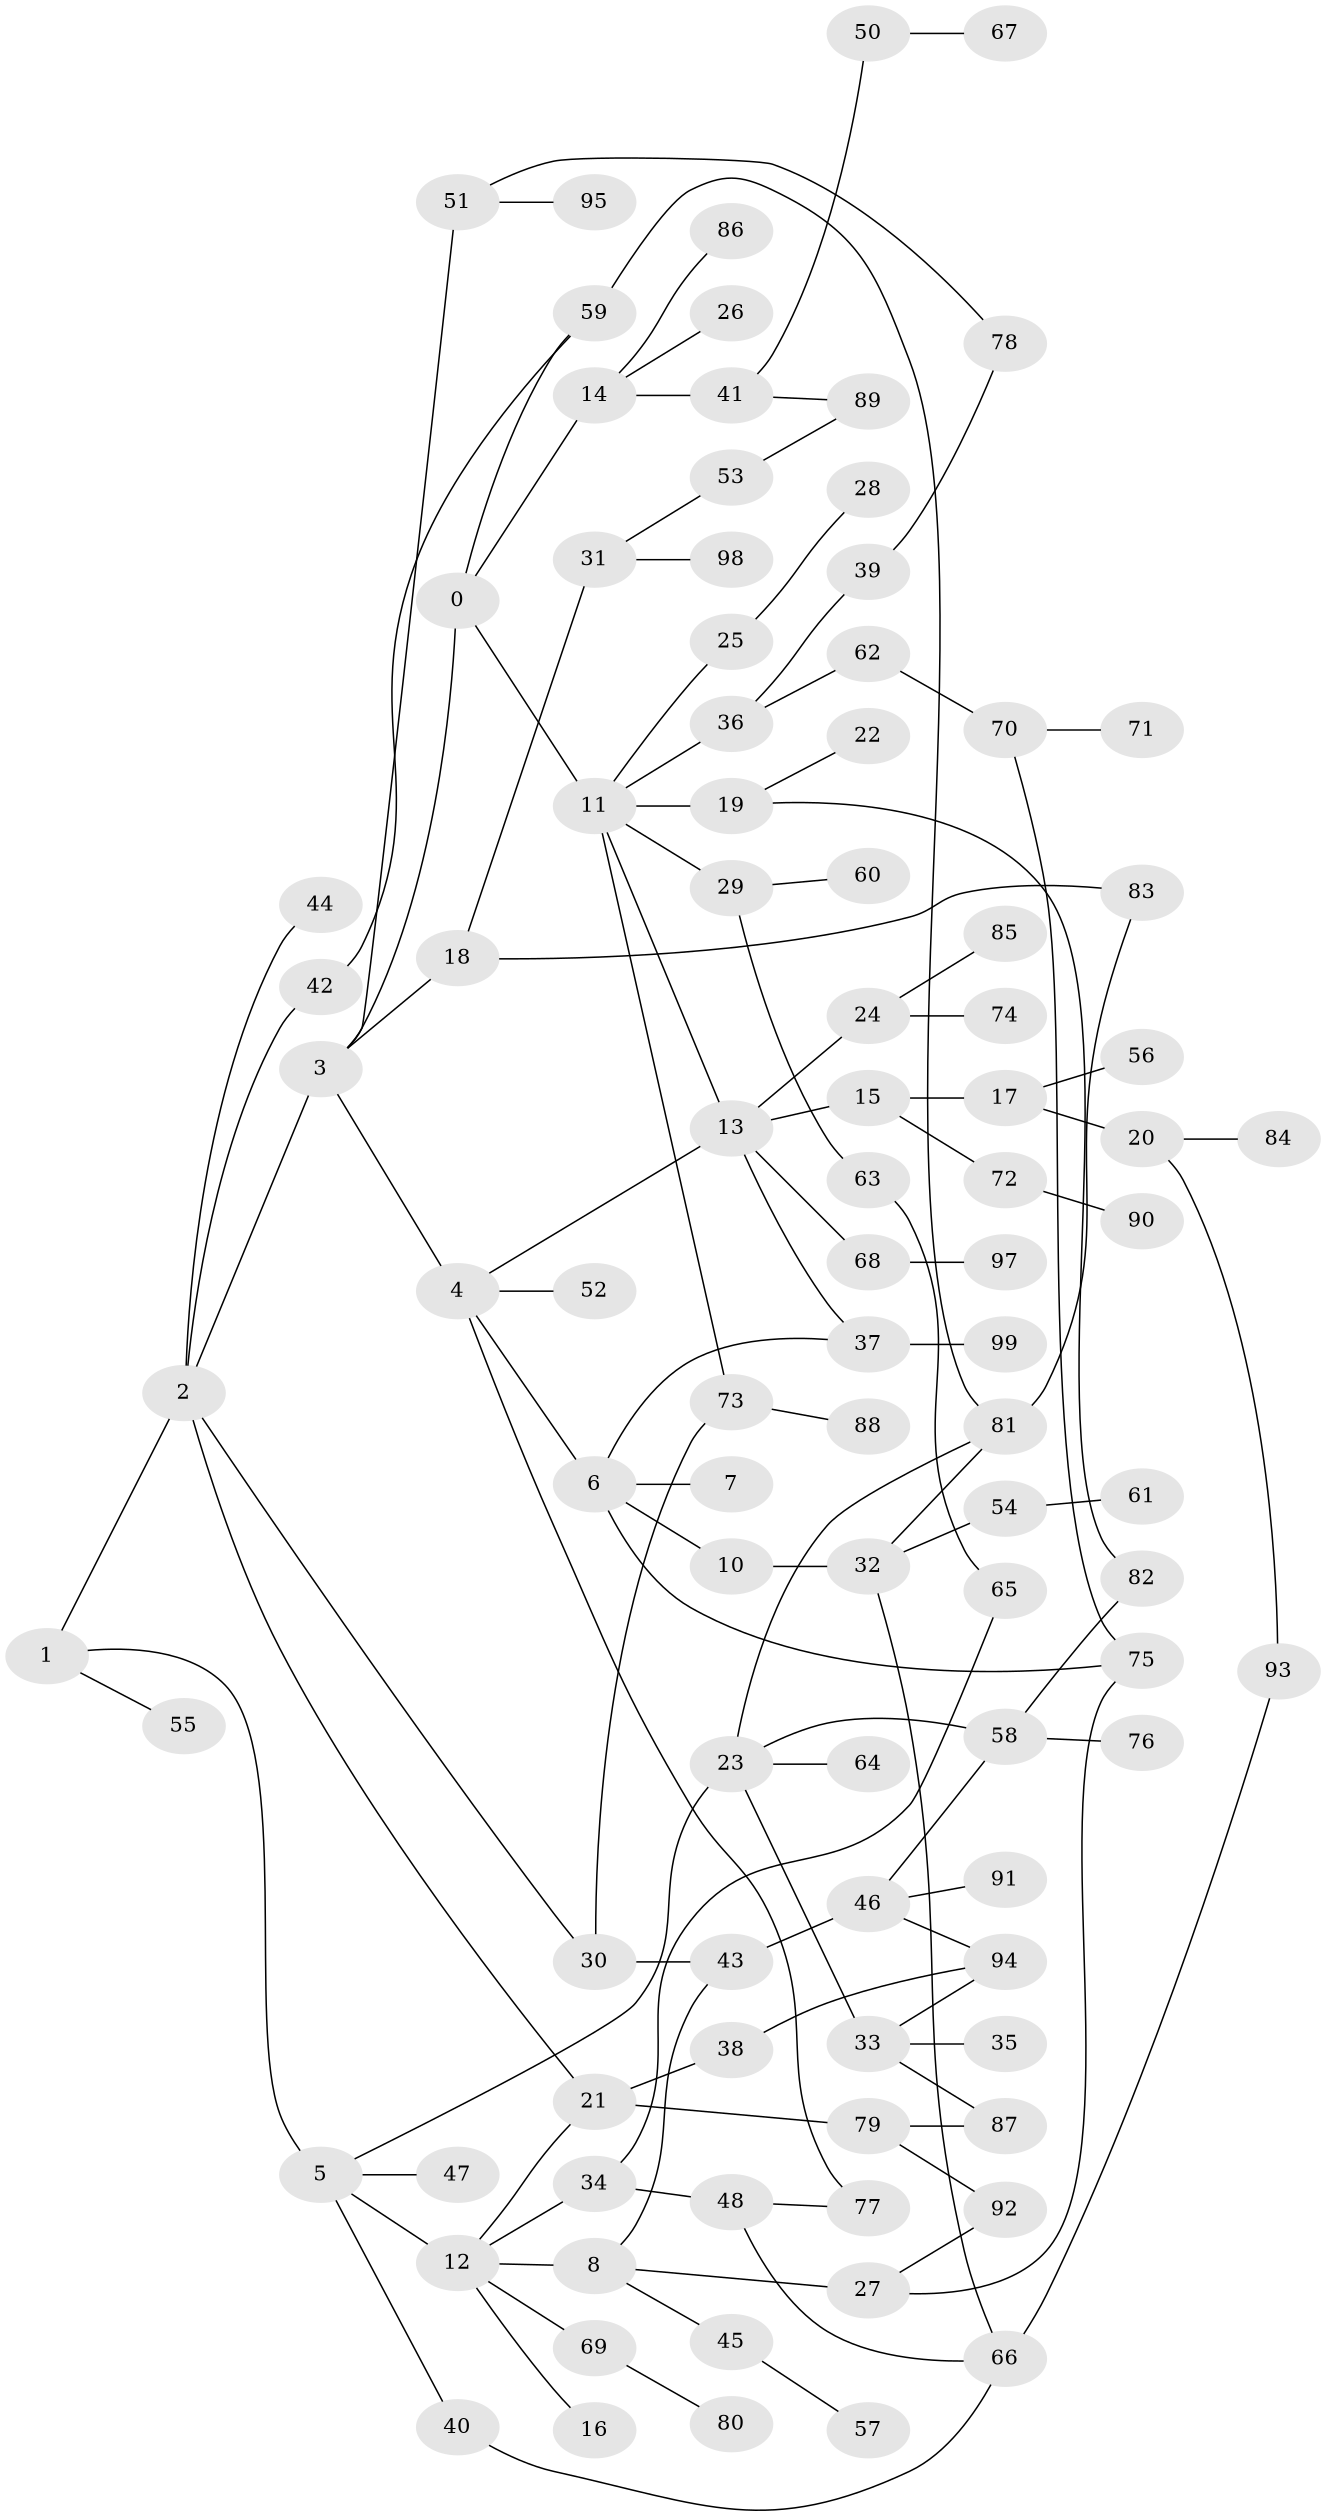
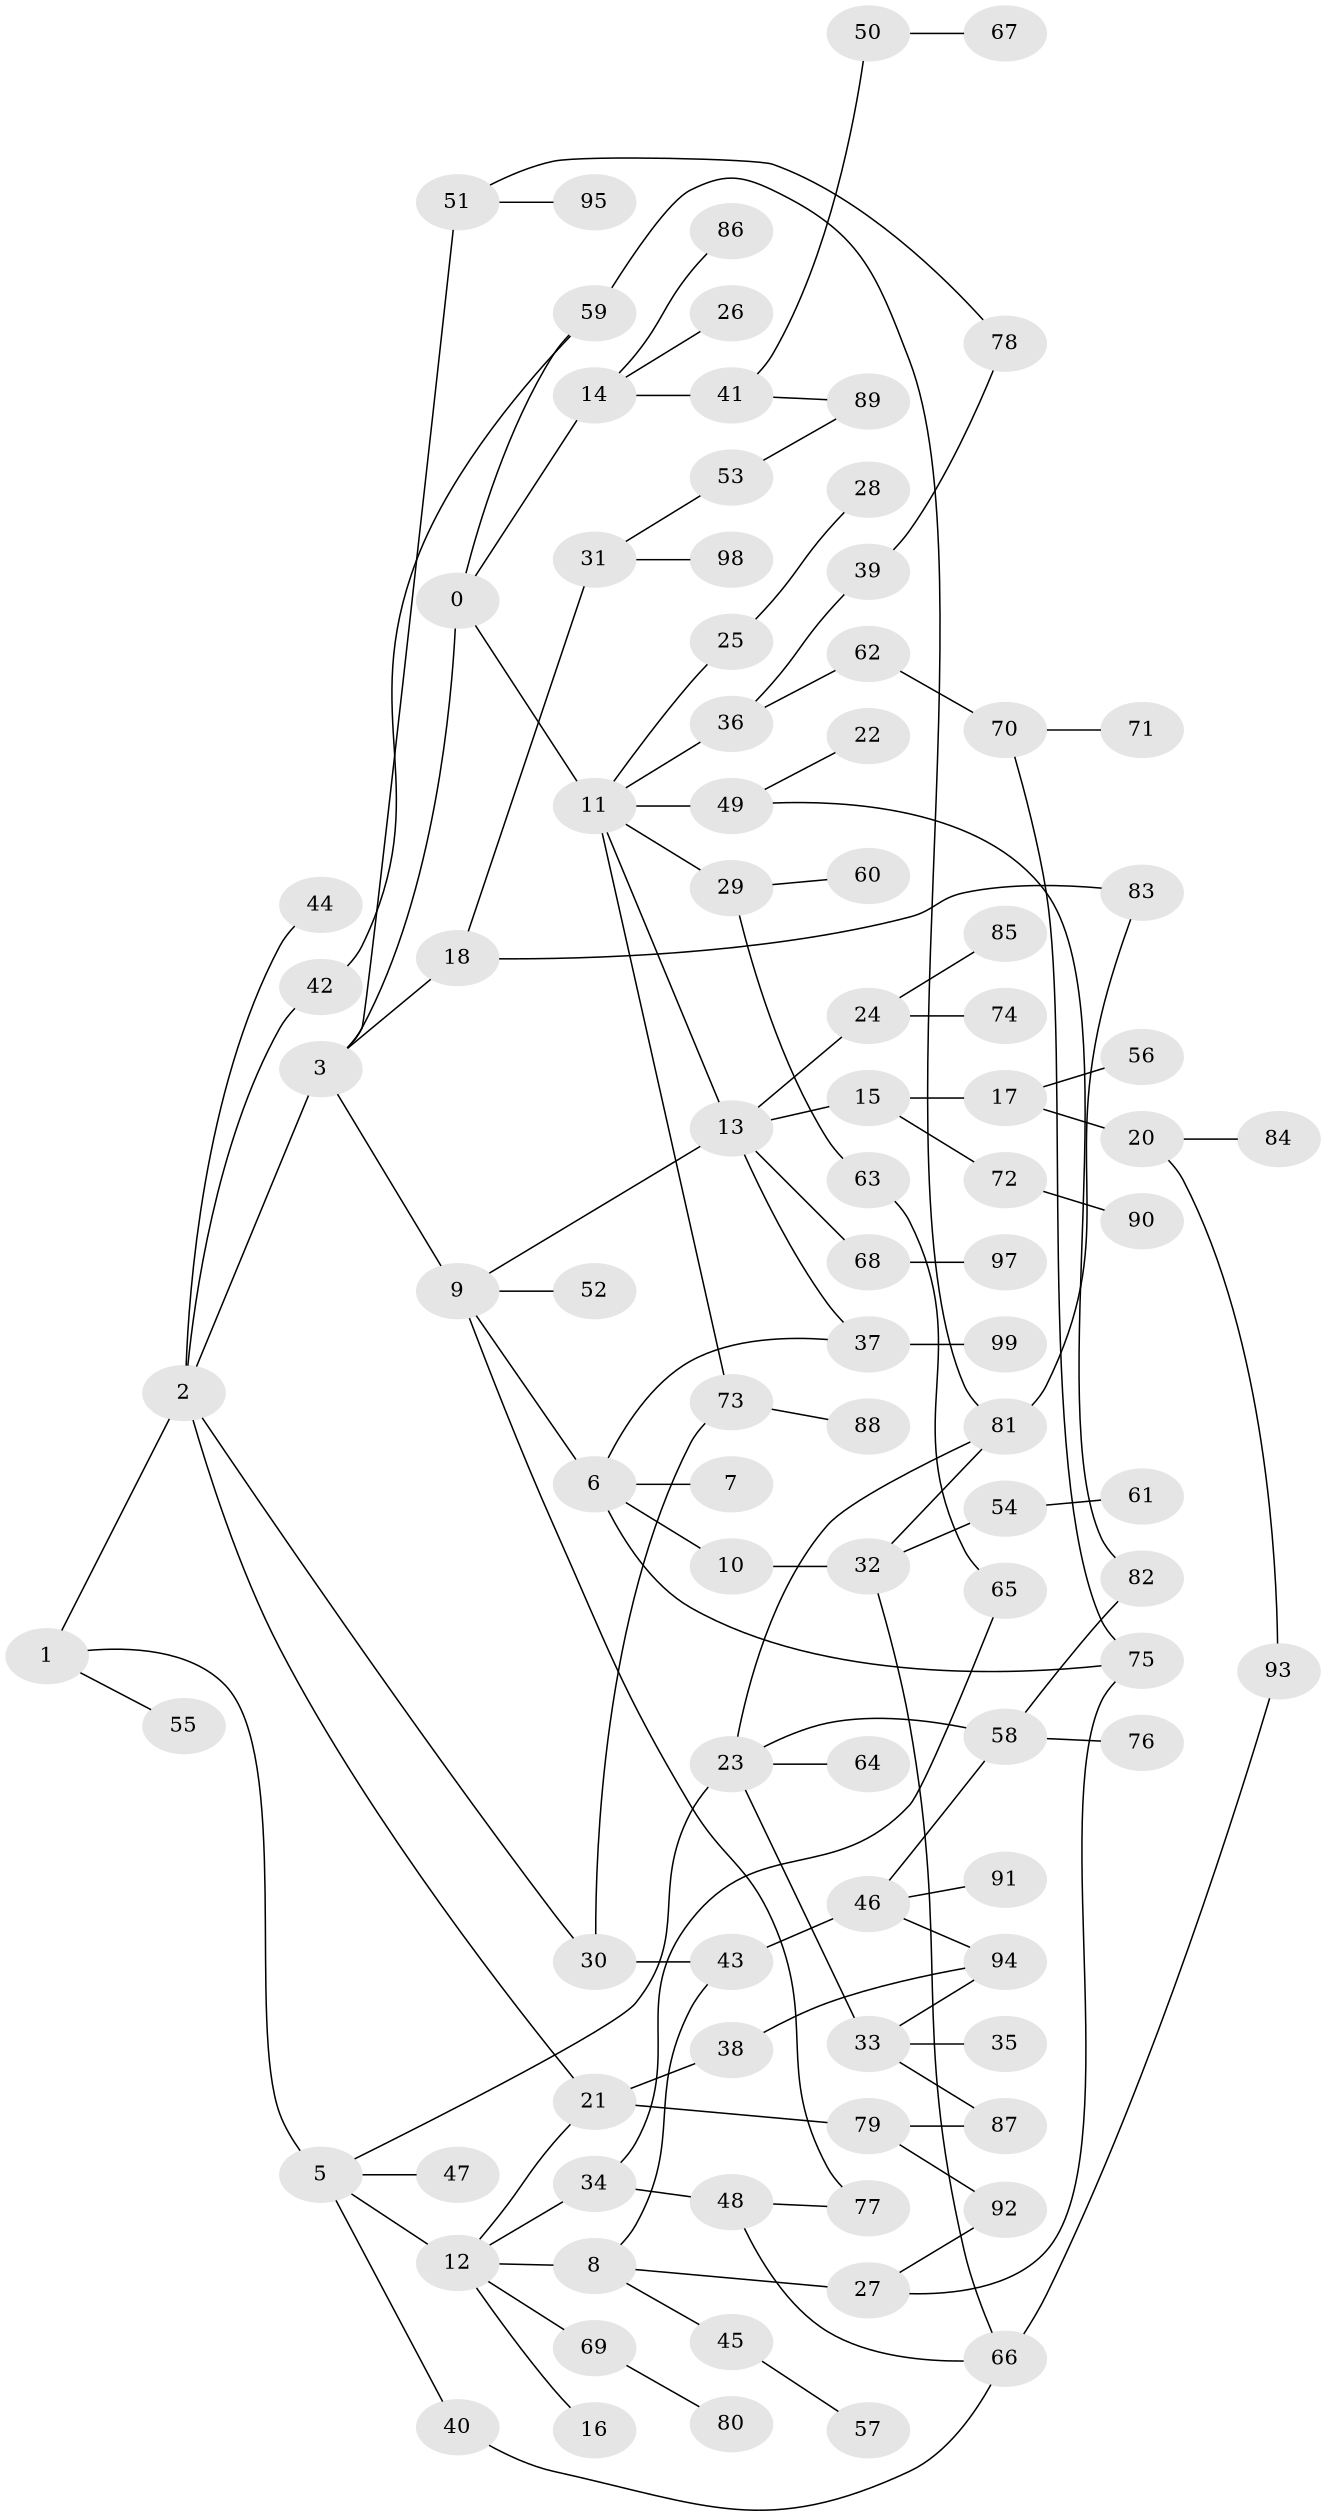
node "19": label "19" -> "49"
node "4": label "4" -> "9"
